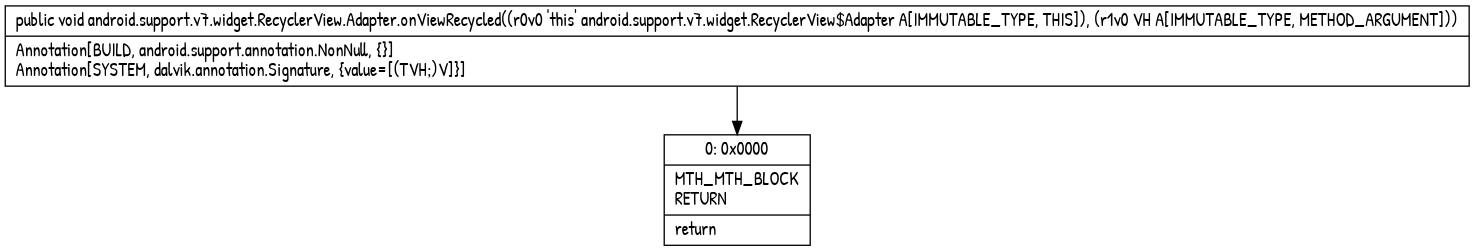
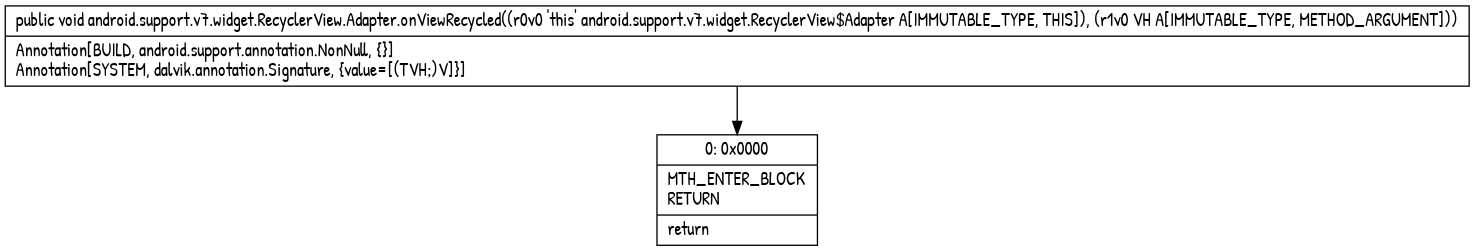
node "0: 0x0000": text "MTH_MTH_BLOCK" -> "MTH_ENTER_BLOCK"
